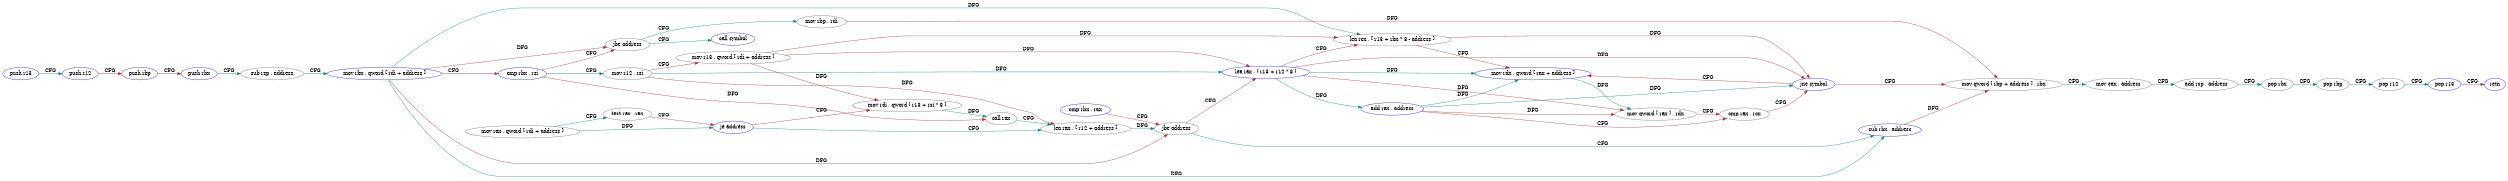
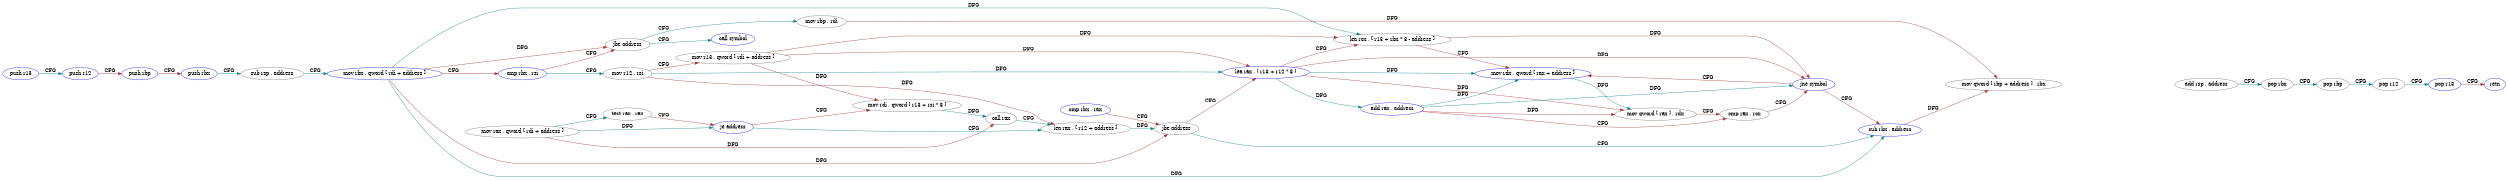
edge "jne symbol" -> "mov qword [ rbp + address ] , rbx": now "jne symbol" -> "sub rbx , address"
node "mov eax , address": removed
edge "cmp rbx , rsi" -> "call rax": now "mov rax , qword [ rdi + address ]" -> "call rax"
